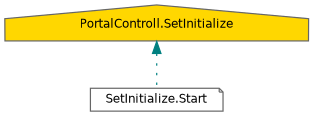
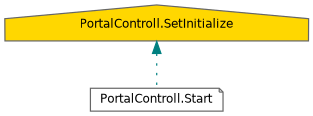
node "SetInitialize.Start": label "SetInitialize.Start" -> "PortalControll.Start"
